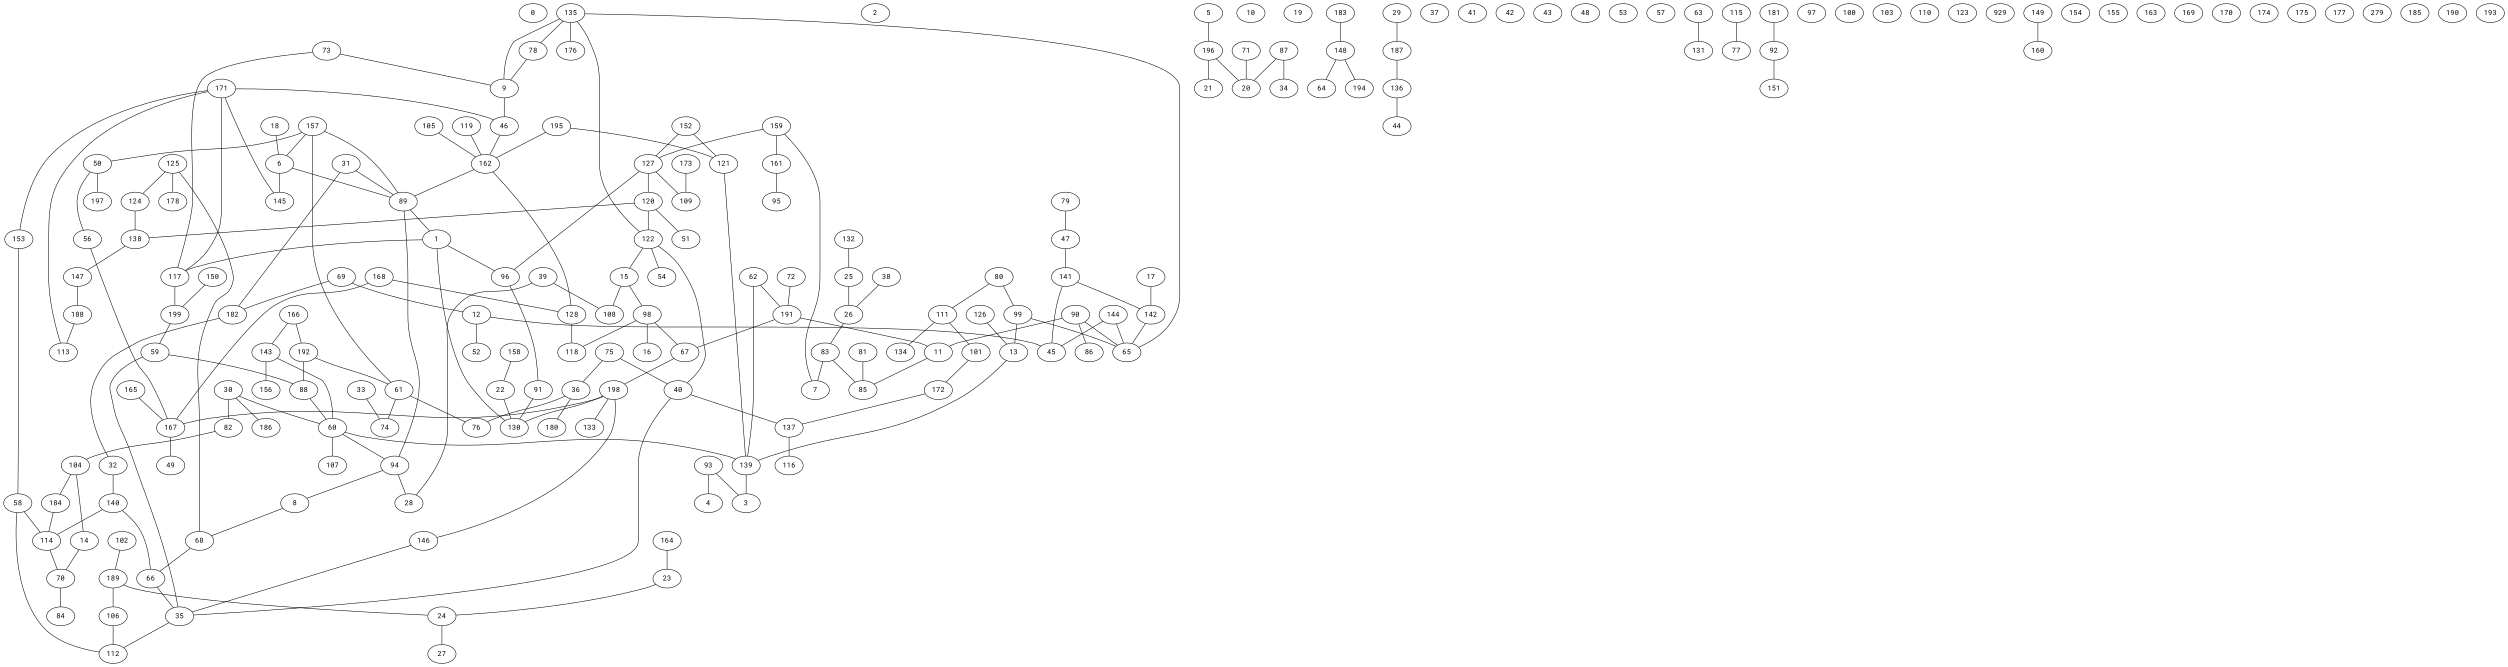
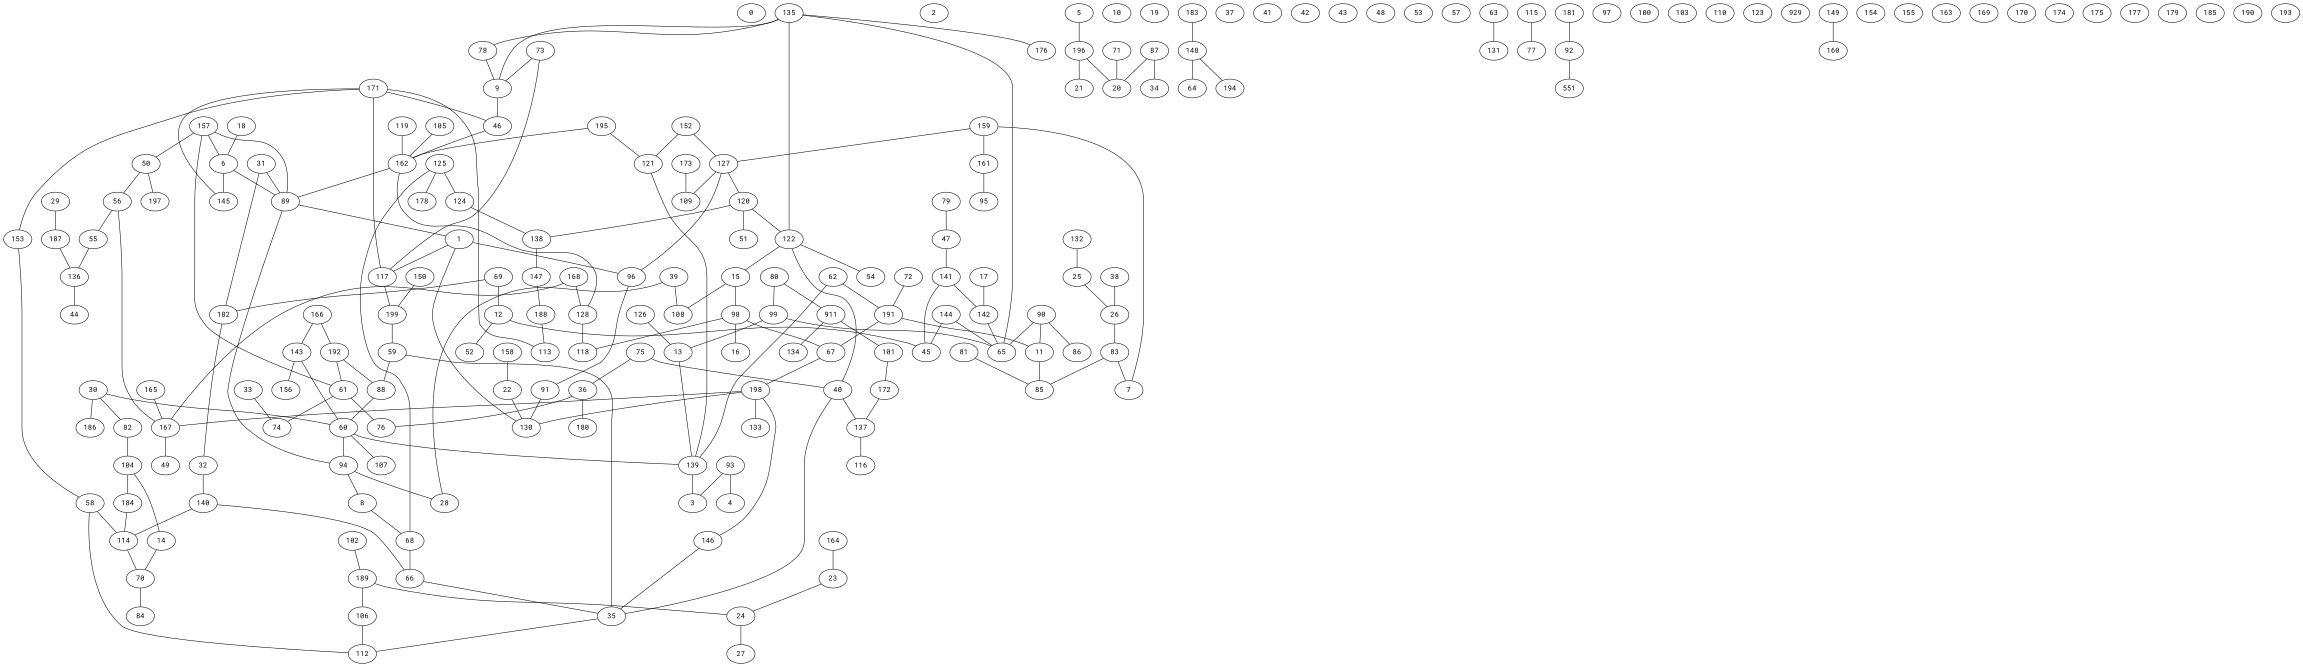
node "279": label "279" -> "179"
node "151": label "151" -> "551"
node "55": added
node "111": label "111" -> "911"
